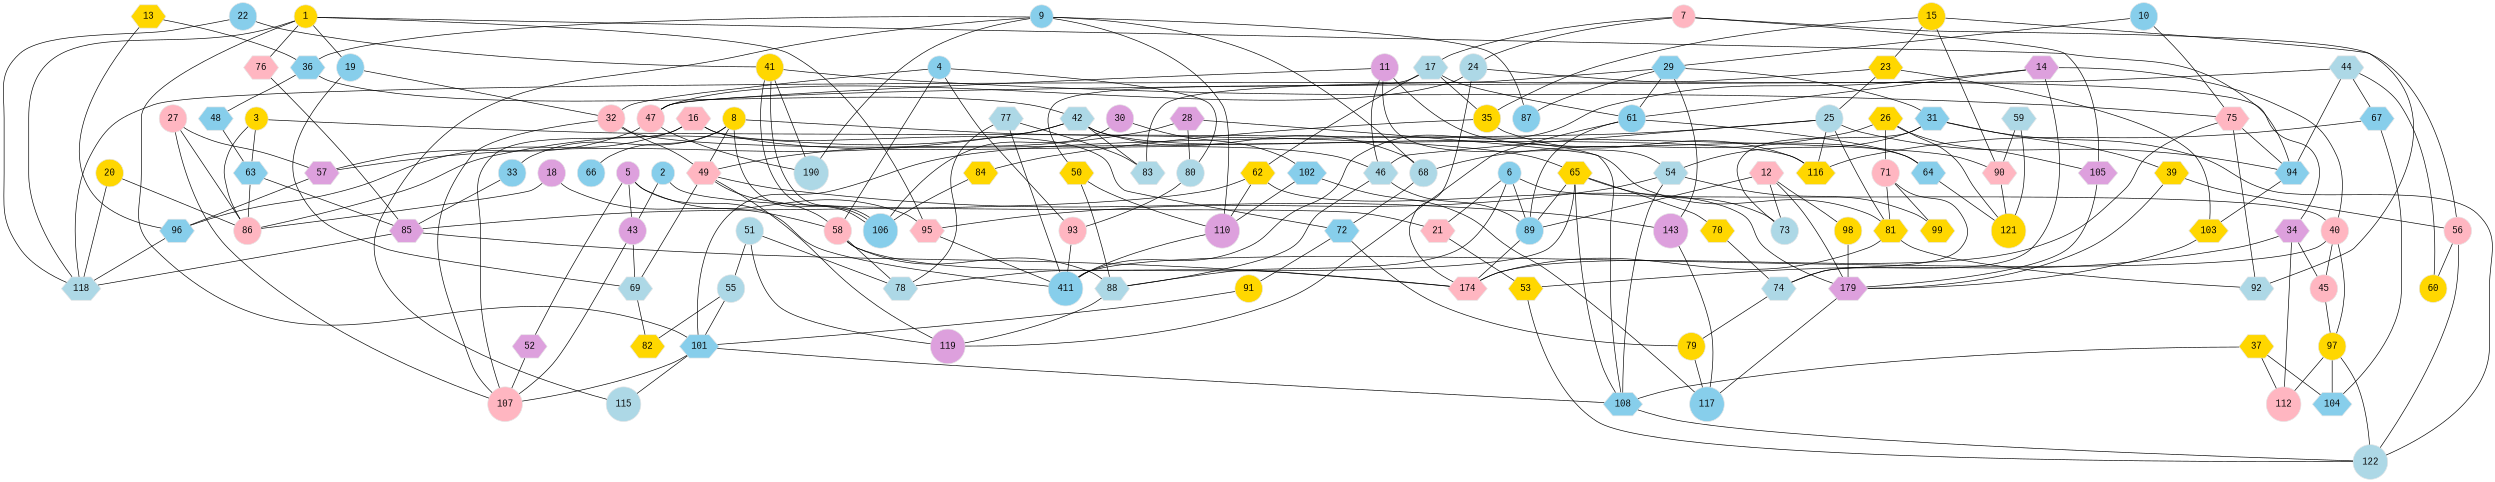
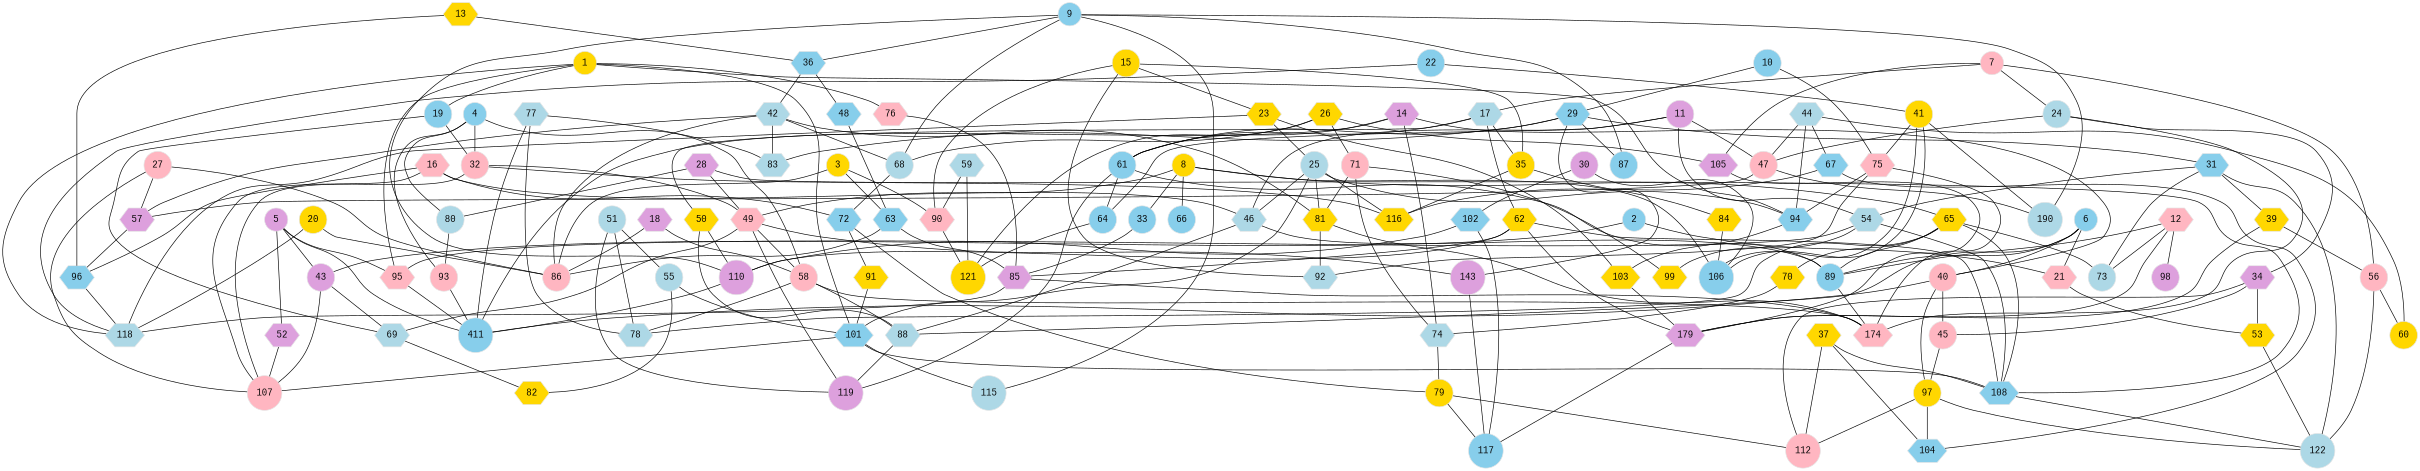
node "18": shape circle -> hexagon
node "64": shape hexagon -> circle
node "98": fillcolor gold -> plum
edge "62" -- "108": added
edge "98" -- "179": removed
node "91": shape circle -> hexagon
edge "79" -- "112": added
